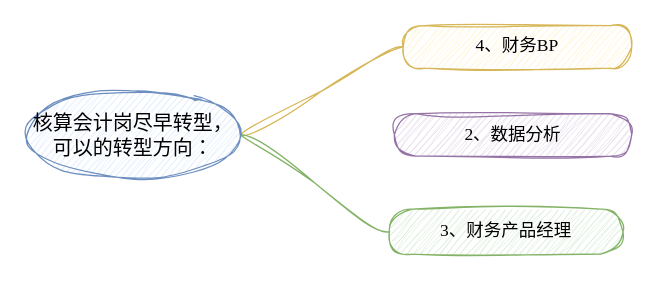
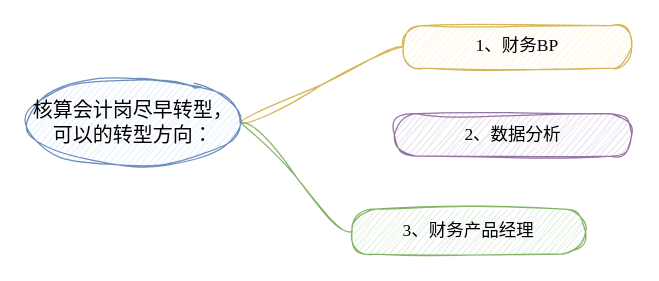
node "4、财务BP": label "4、财务BP" -> "1、财务BP"
node "核算会计岗尽早转型， 可以的转型方向：": moved (133, 135) -> (133, 123)
node "3、财务产品经理": moved (506, 232) -> (469, 232)
